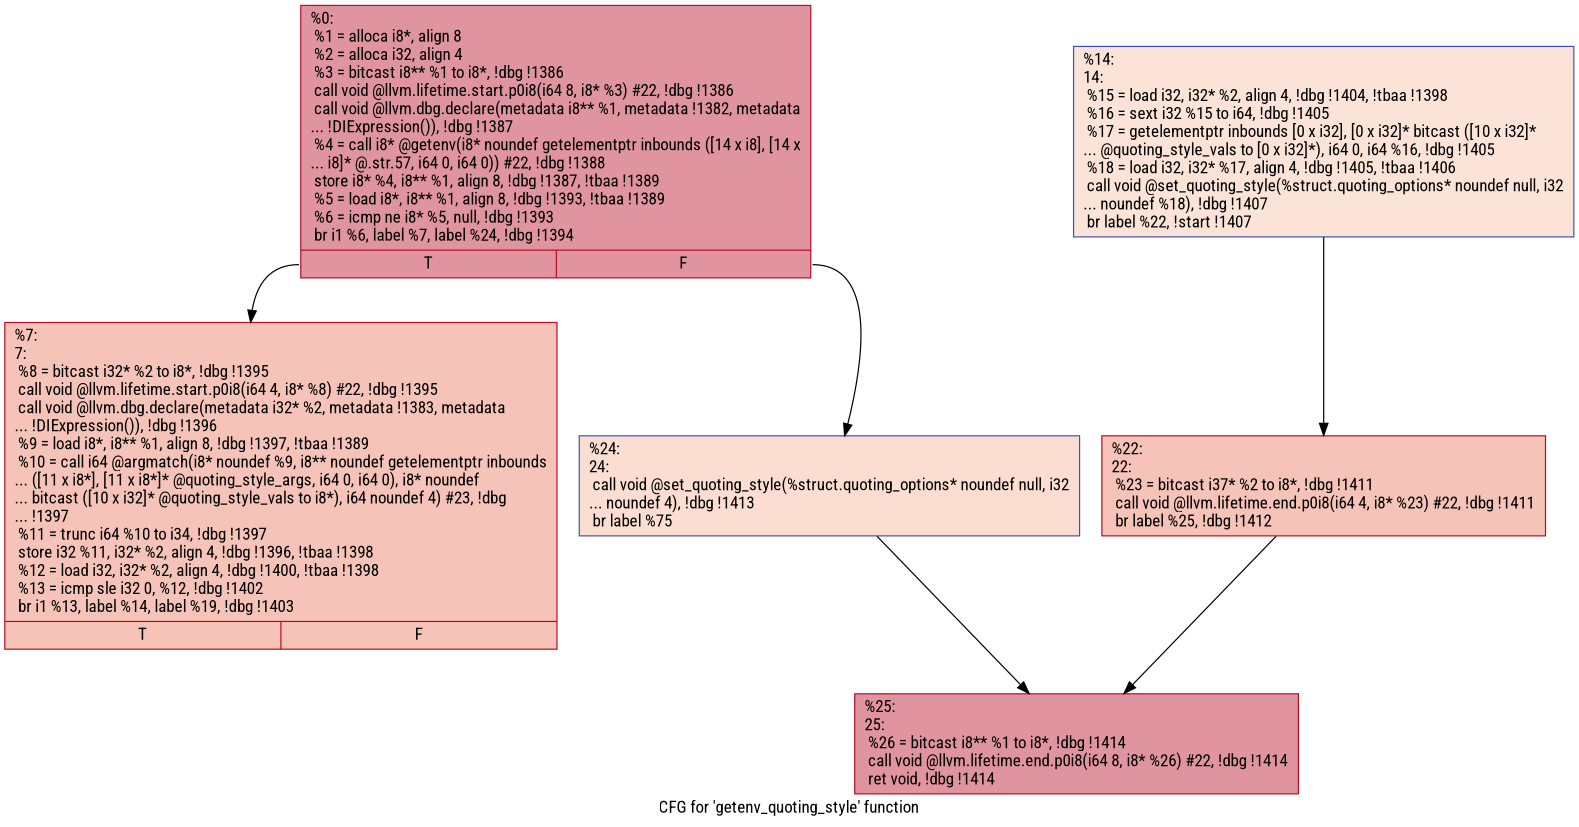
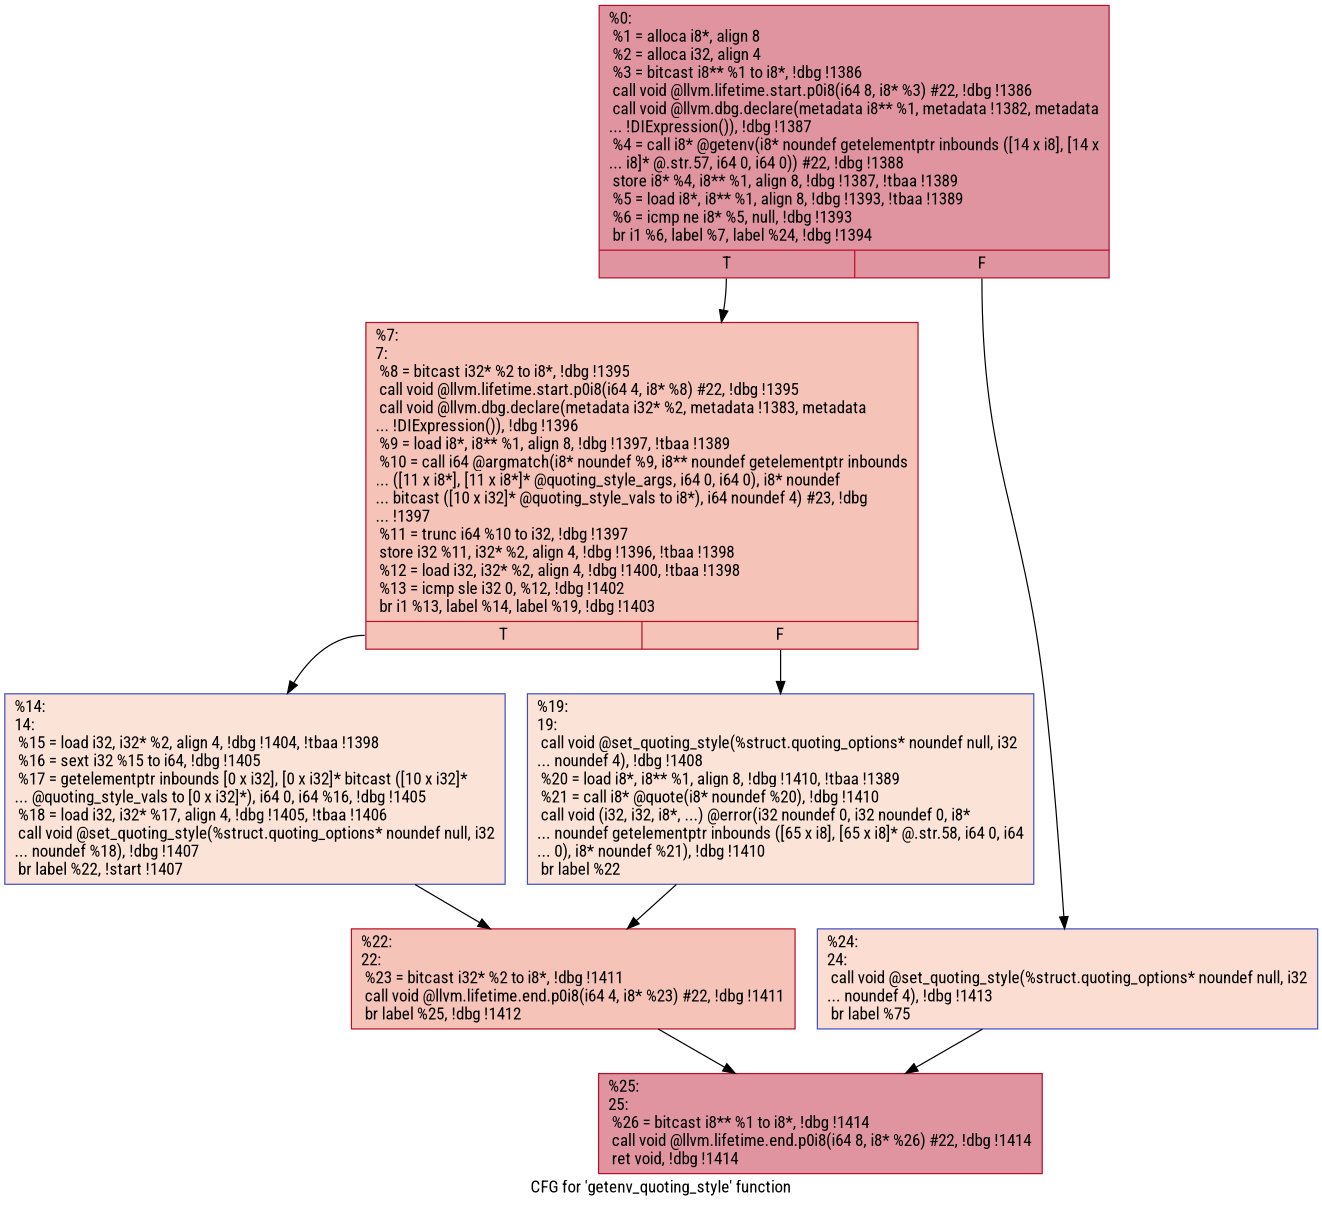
node "%22:": text "%23 = bitcast i37* %2 to i8*, !dbg !1411" -> "%23 = bitcast i32* %2 to i8*, !dbg !1411"
node "%7:": text "%11 = trunc i64 %10 to i34, !dbg !1397" -> "%11 = trunc i64 %10 to i32, !dbg !1397"
edge "%7:" -> "%14:": added
node "%19:": added
